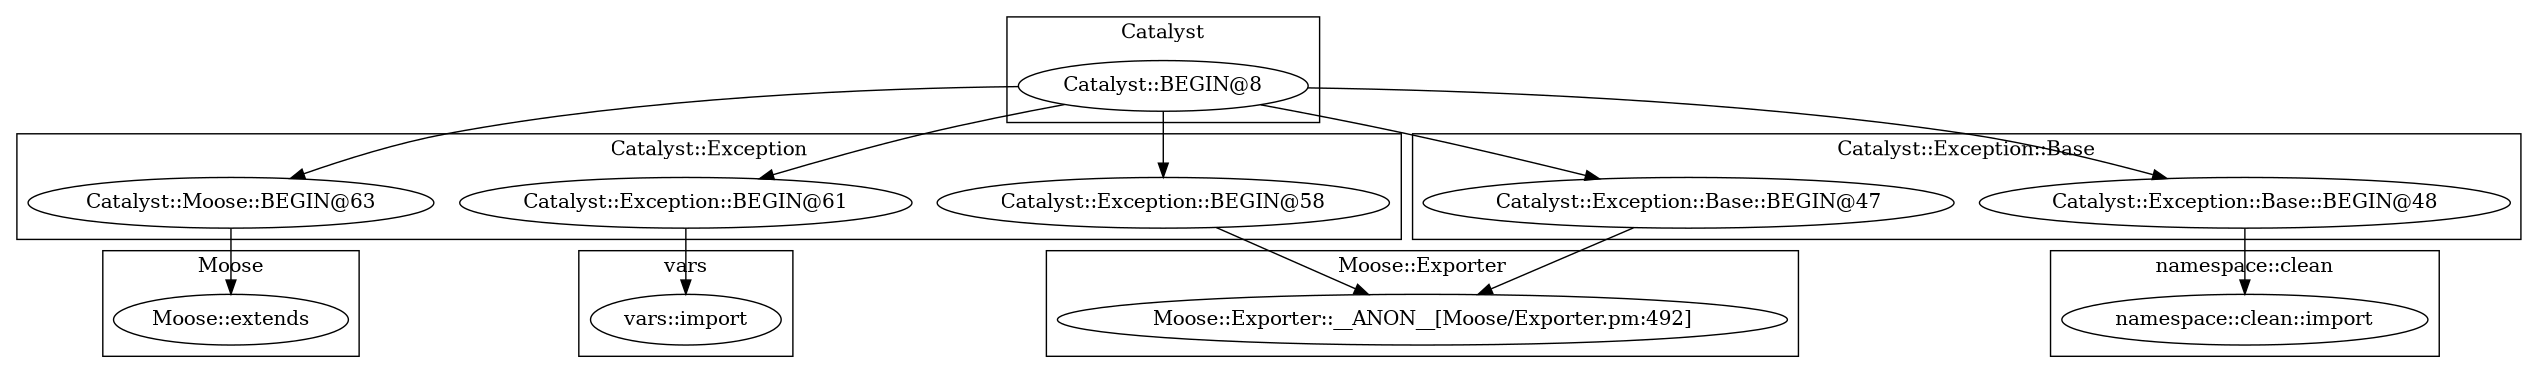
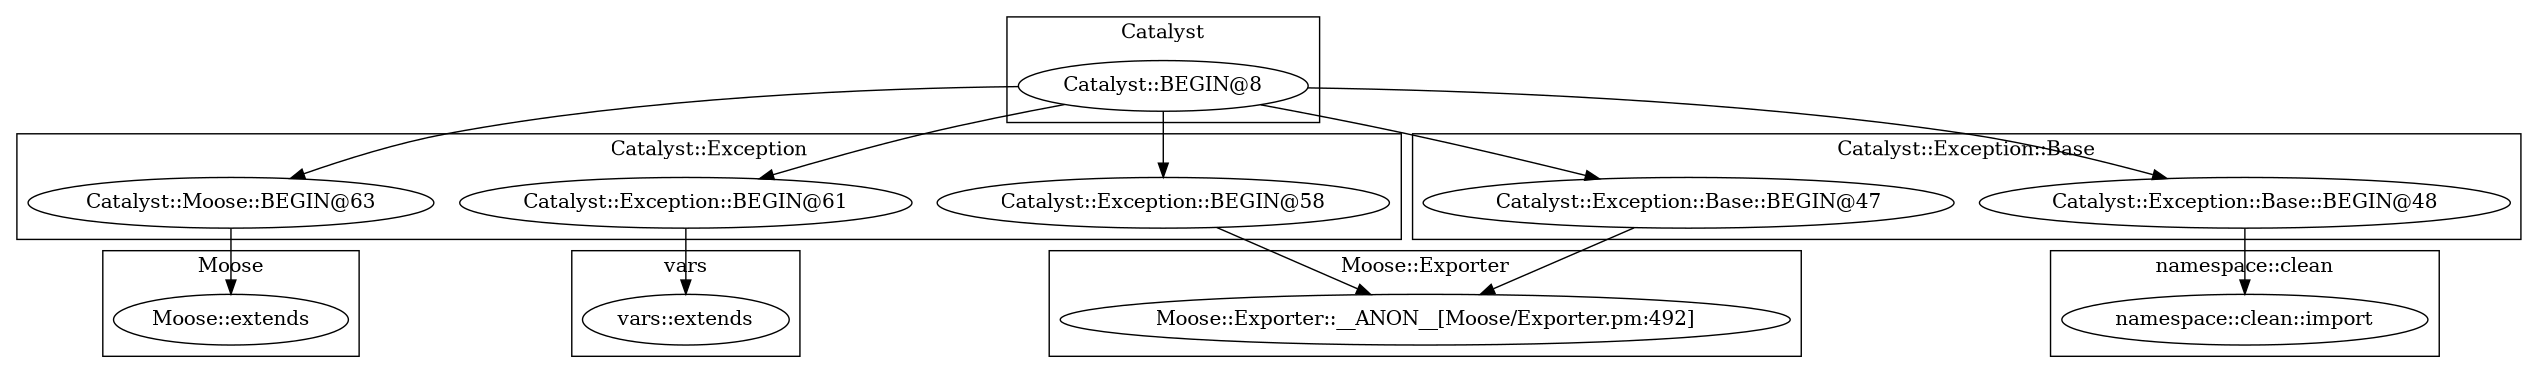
node "vars::import": label "vars::import" -> "vars::extends"
